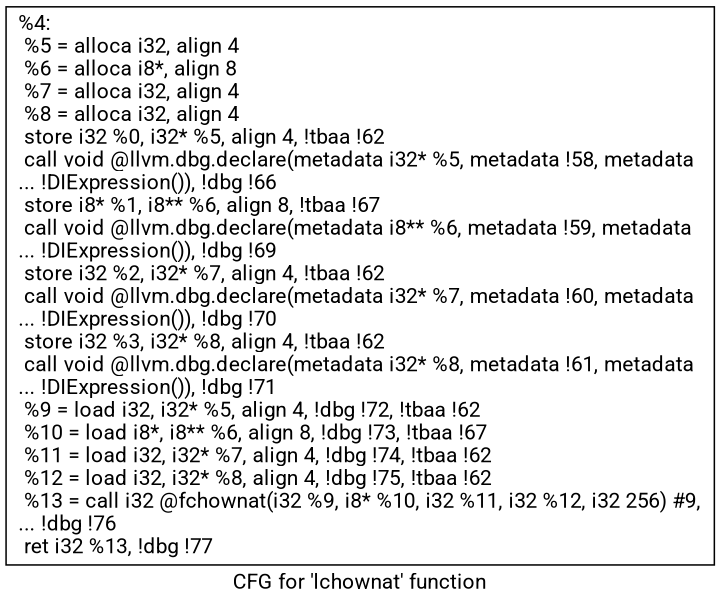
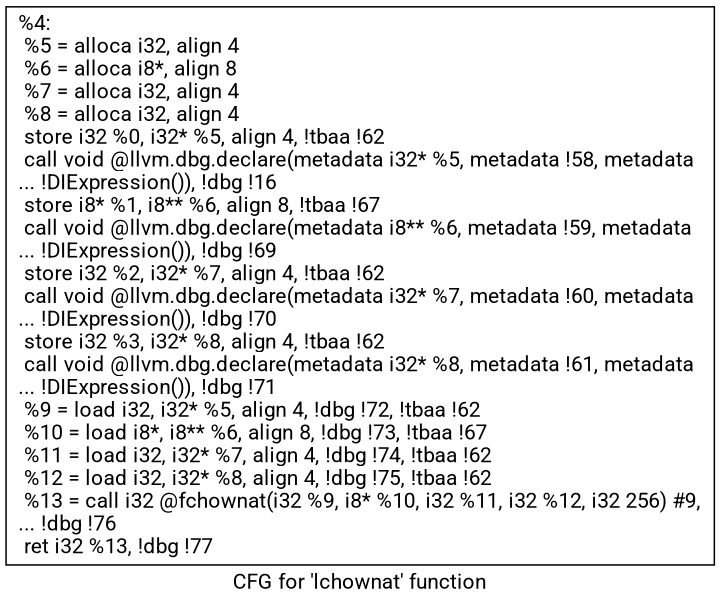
node "%4:": text "... !DIExpression()), !dbg !66" -> "... !DIExpression()), !dbg !16"
